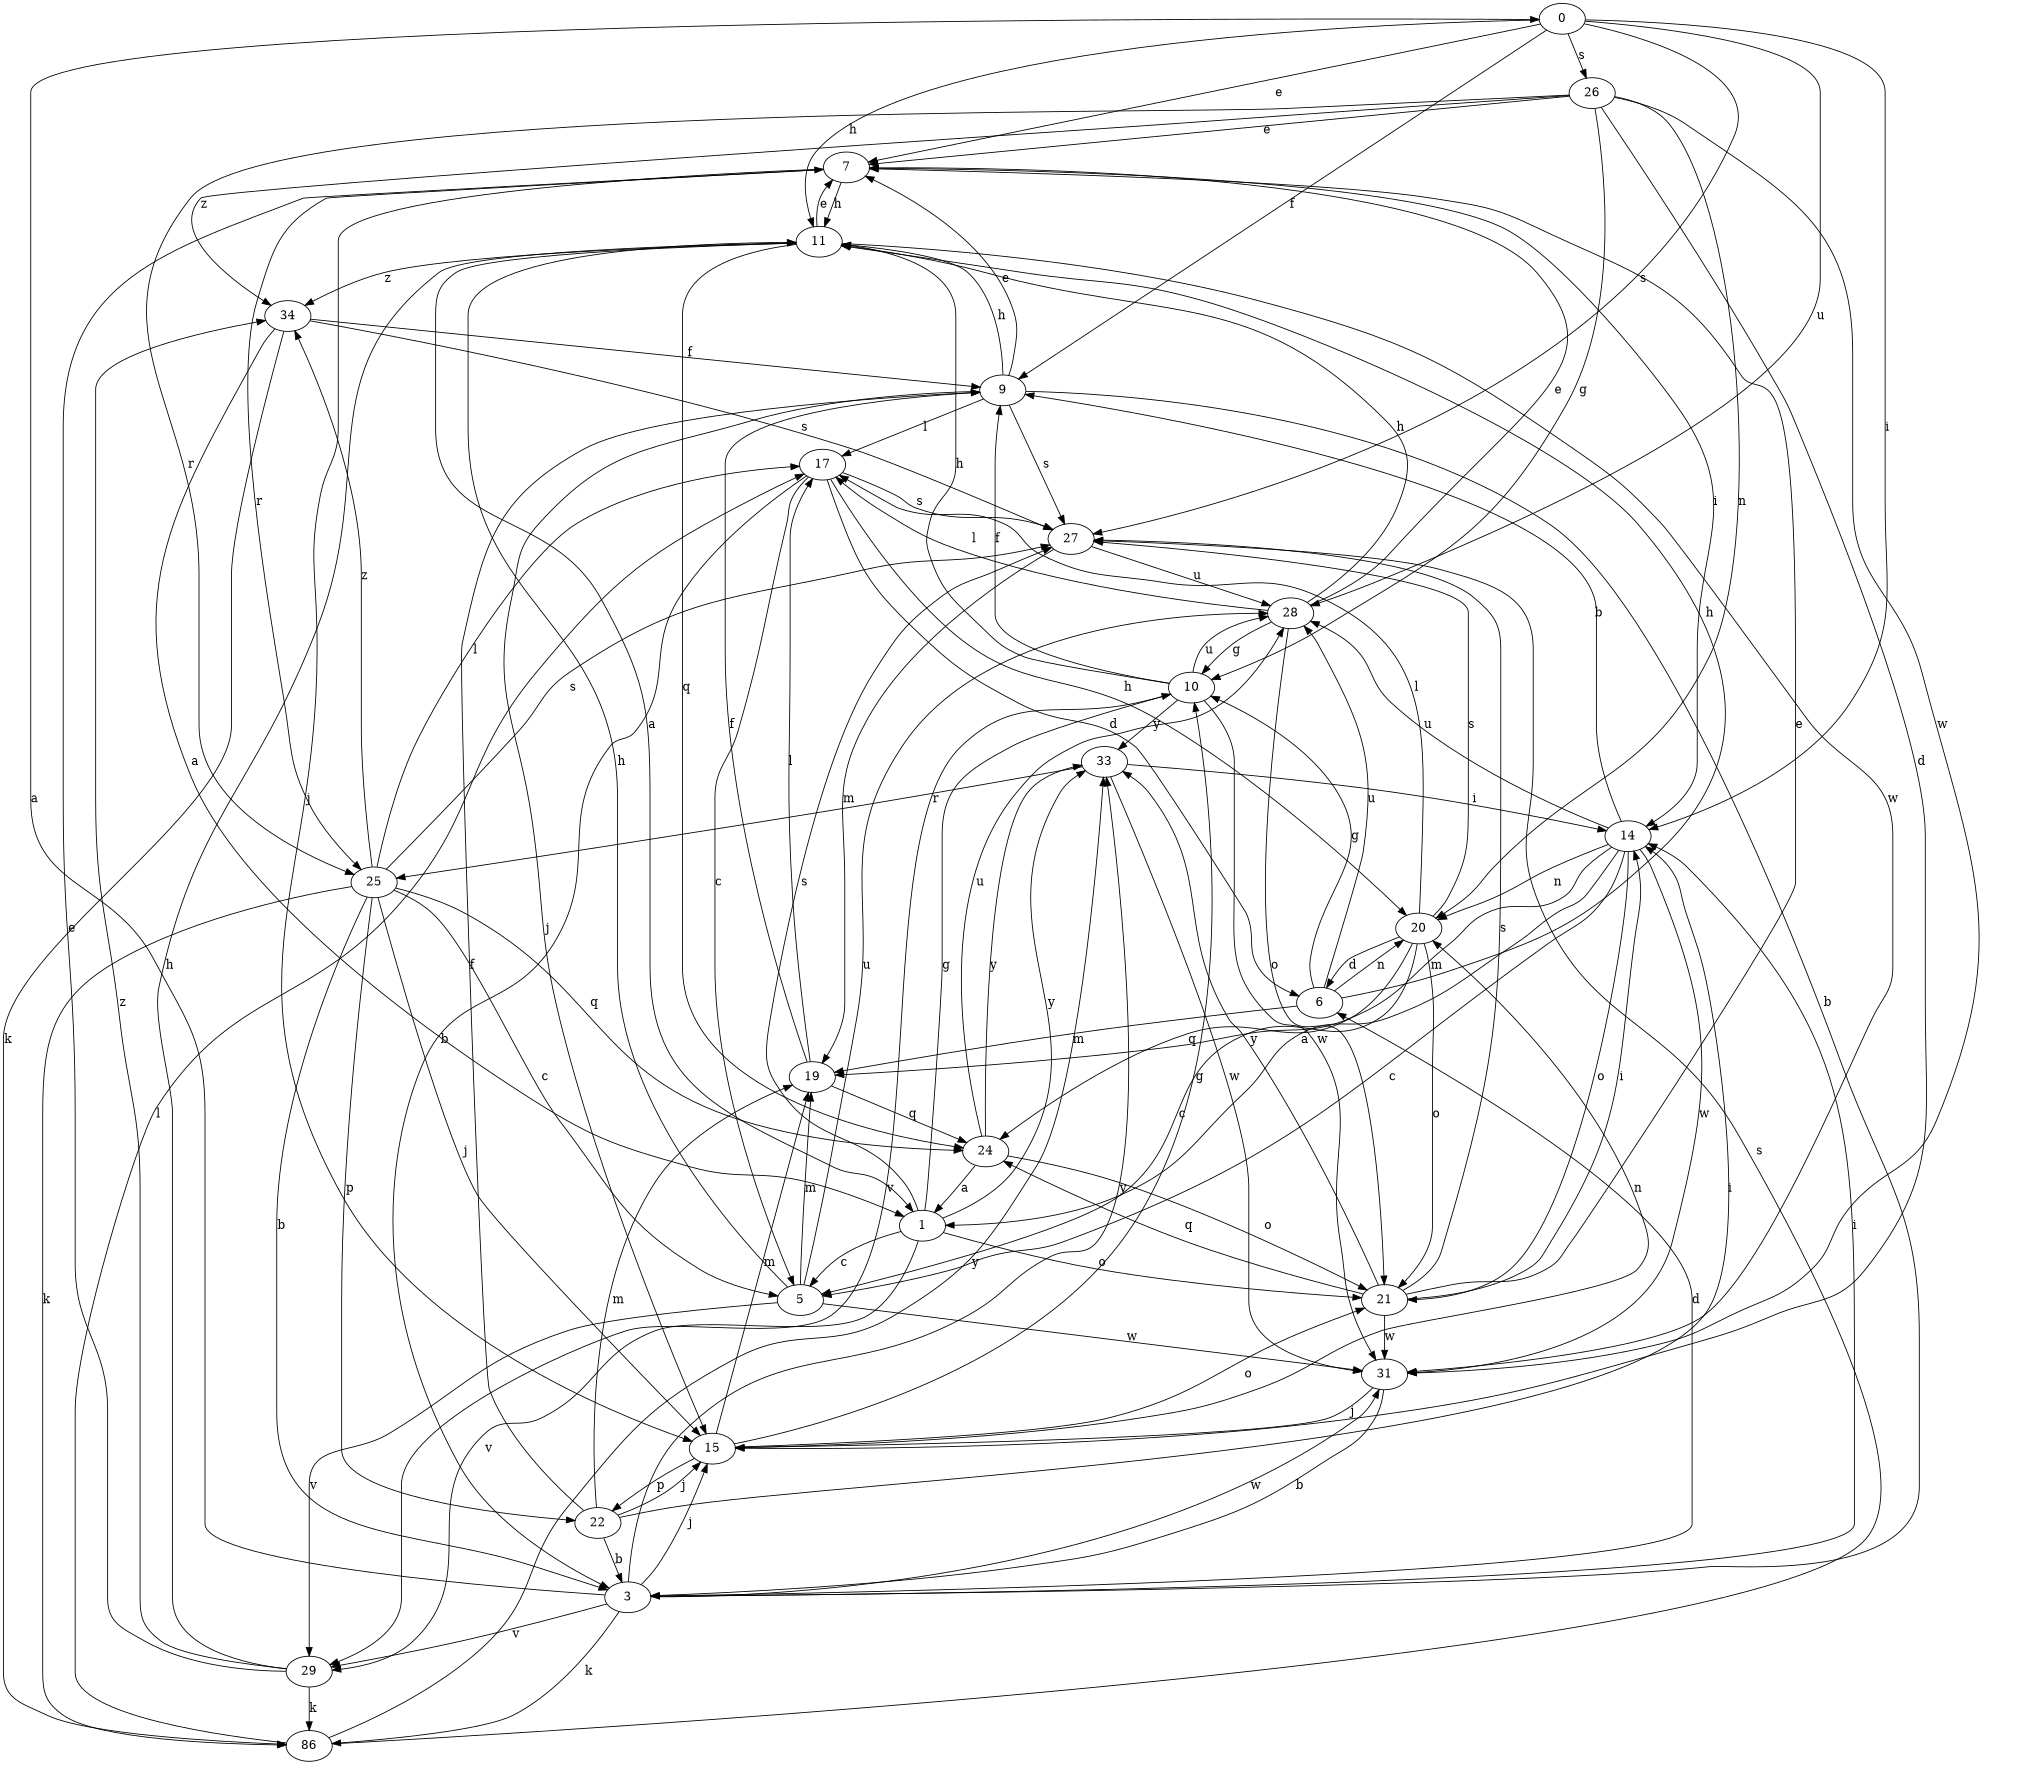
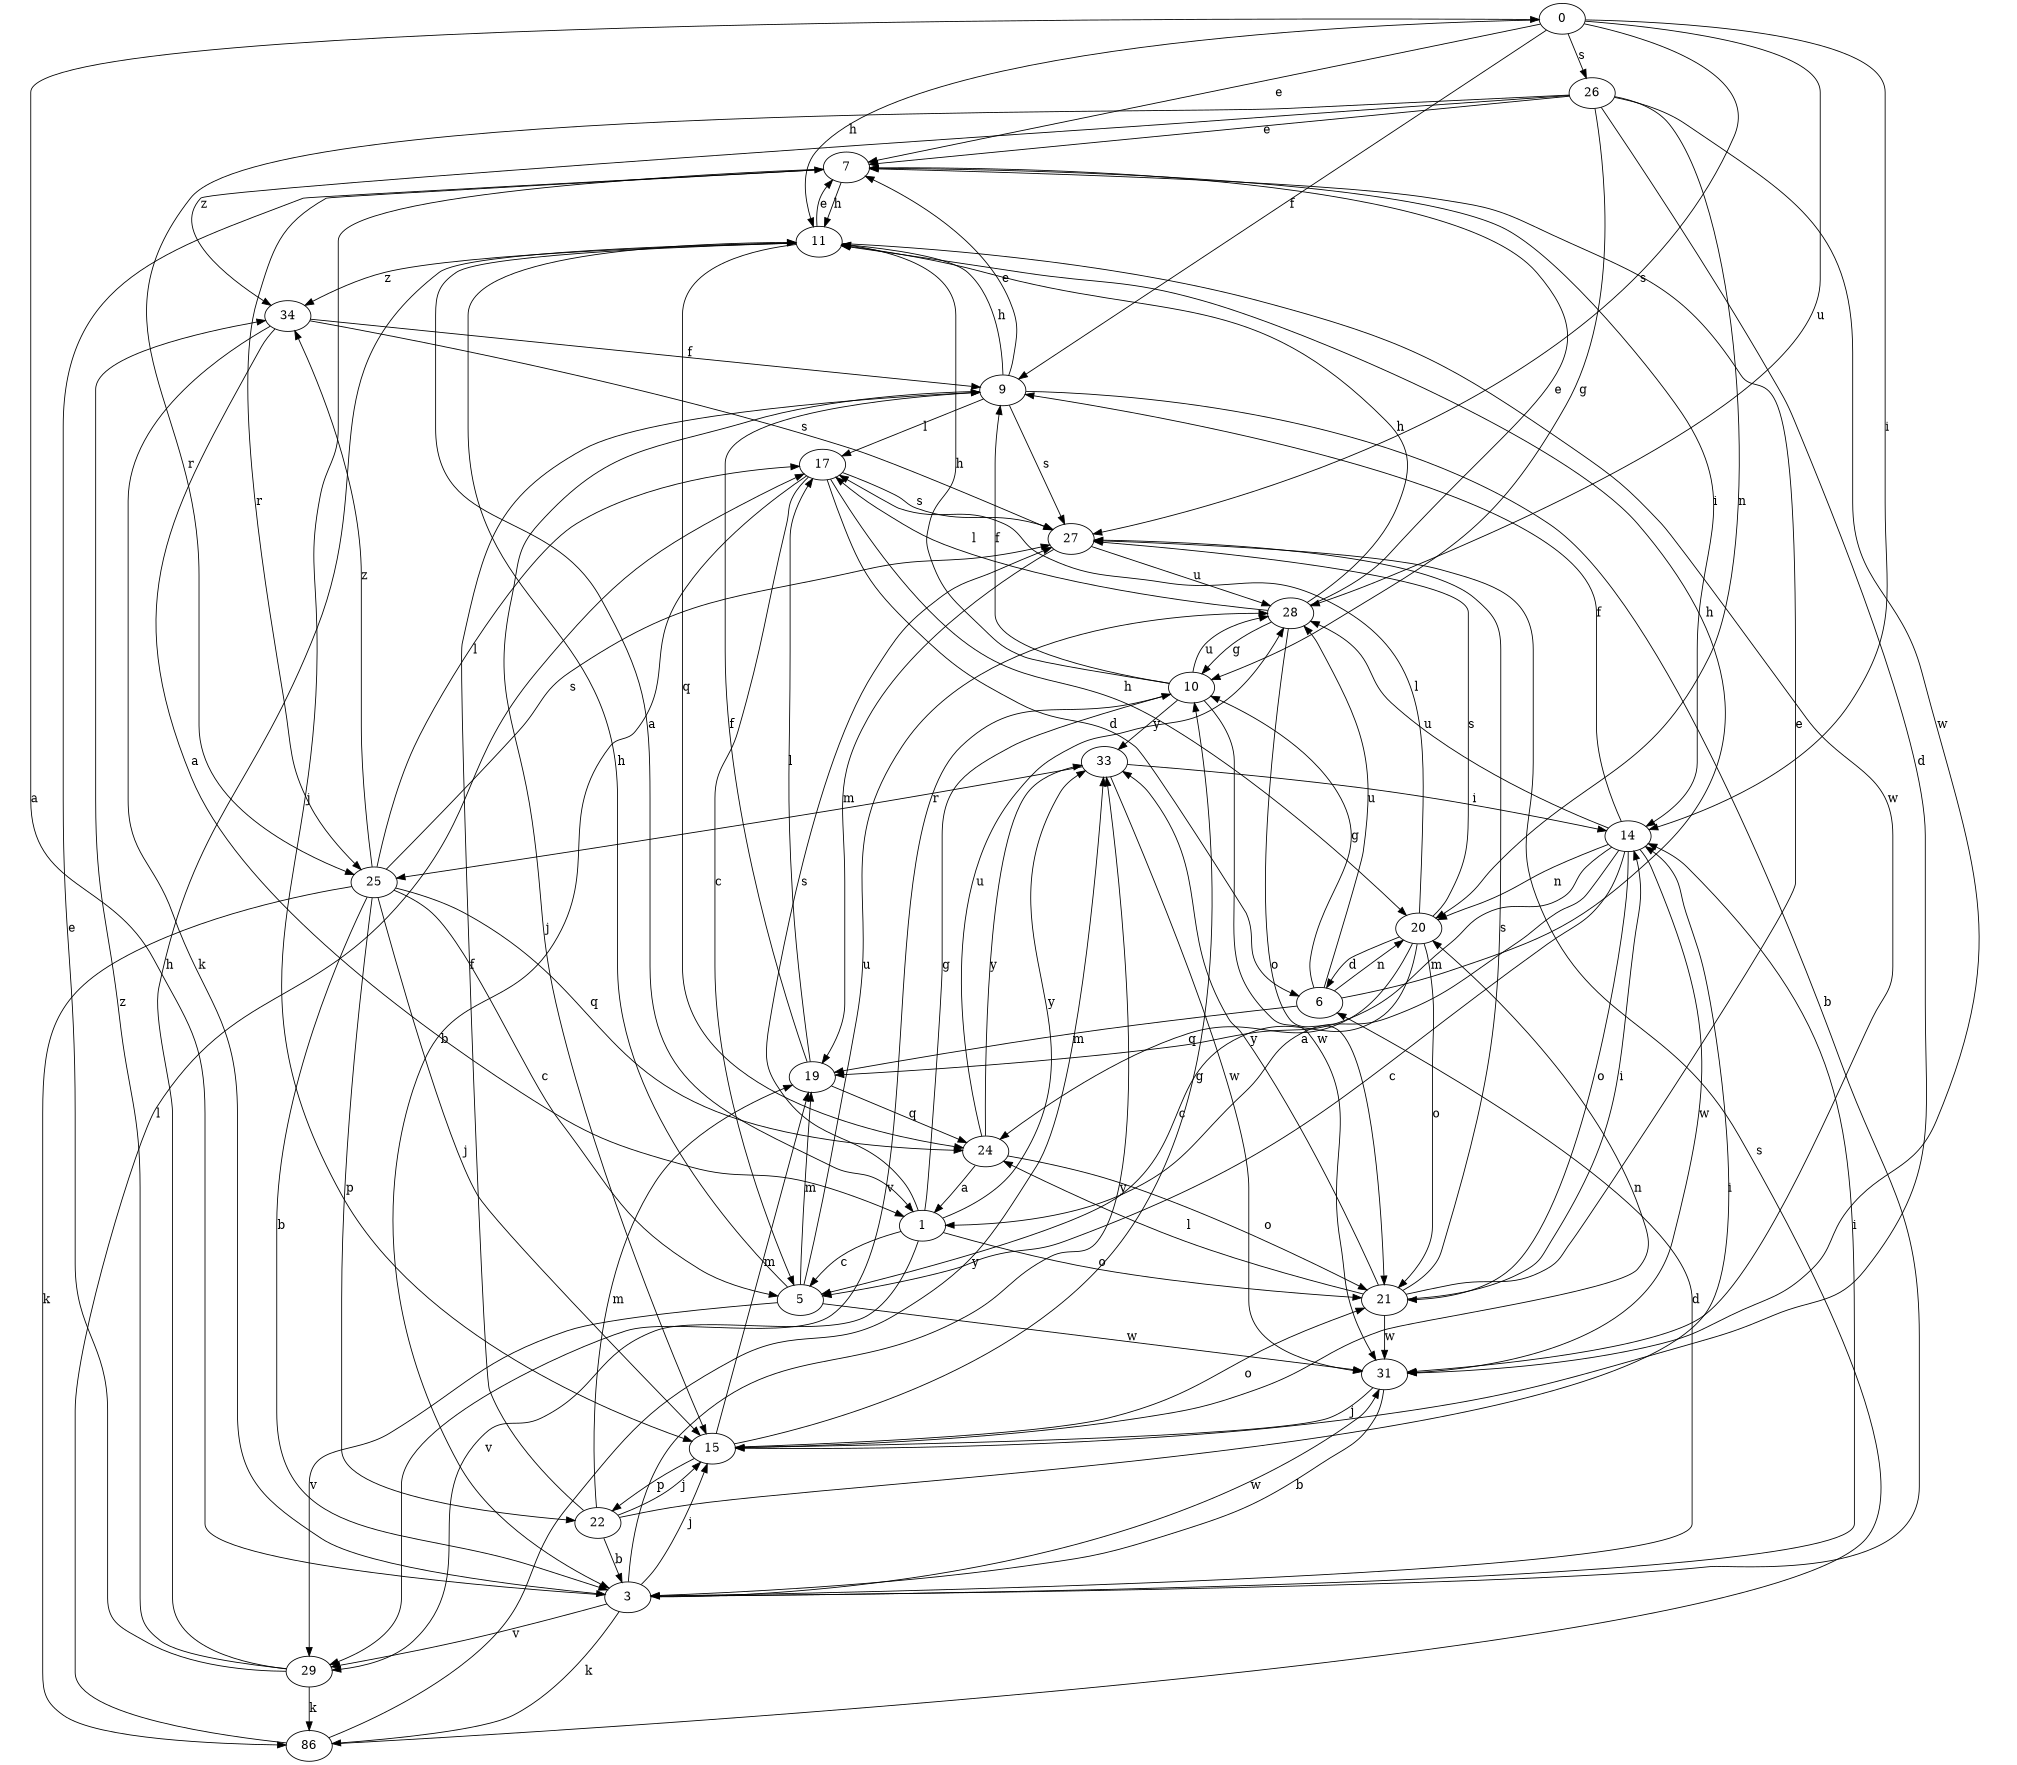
edge "14" -> "9": label "b" -> "f"
edge "34" -> "86": now "34" -> "3"
edge "21" -> "24": label "q" -> "l"
